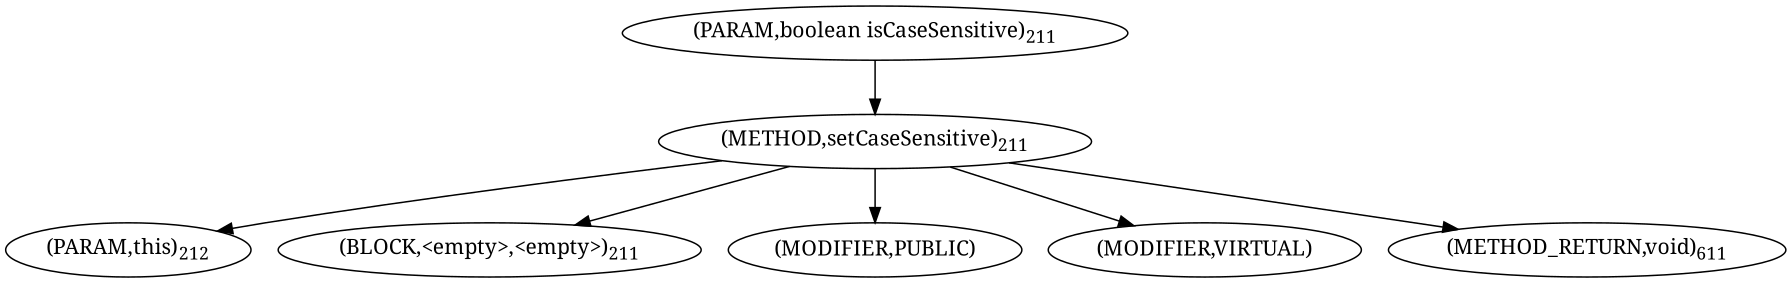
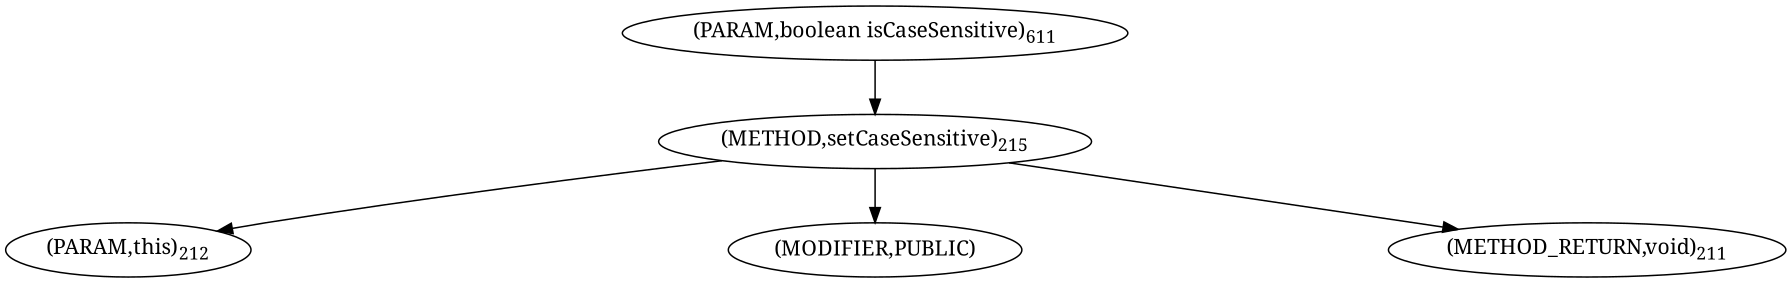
node "(PARAM,boolean isCaseSensitive)": text "211" -> "611"
node "(METHOD,setCaseSensitive)": text "211" -> "215"
node "(METHOD_RETURN,void)": text "611" -> "211"
node "(BLOCK,<empty>,<empty>)": removed
node "(MODIFIER,VIRTUAL)": removed
